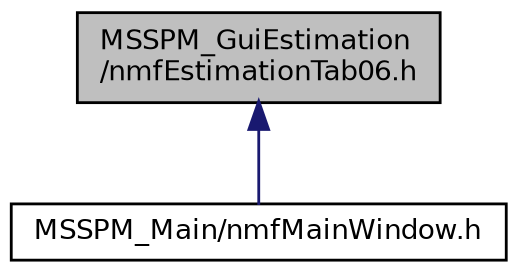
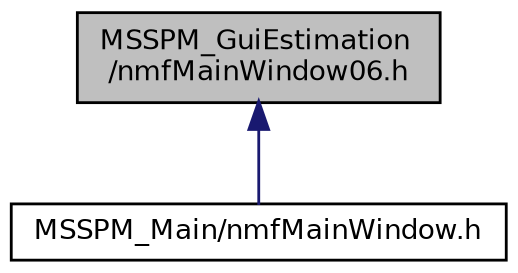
node "MSSPM_GuiEstimation /nmfEstimationTab06.h": label "MSSPM_GuiEstimation /nmfEstimationTab06.h" -> "MSSPM_GuiEstimation /nmfMainWindow06.h"
